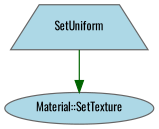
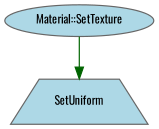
edge "SetUniform" -> "Material::SetTexture": reversed
